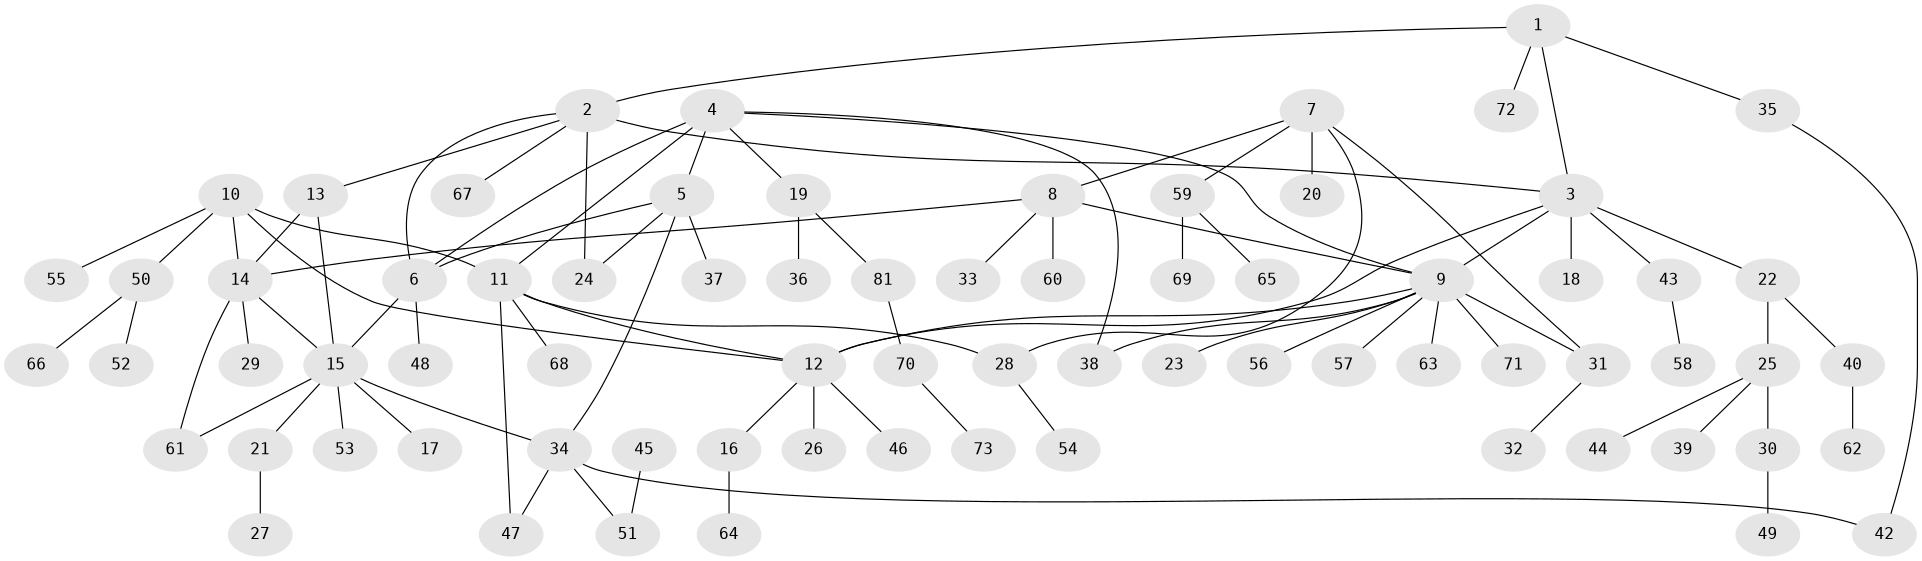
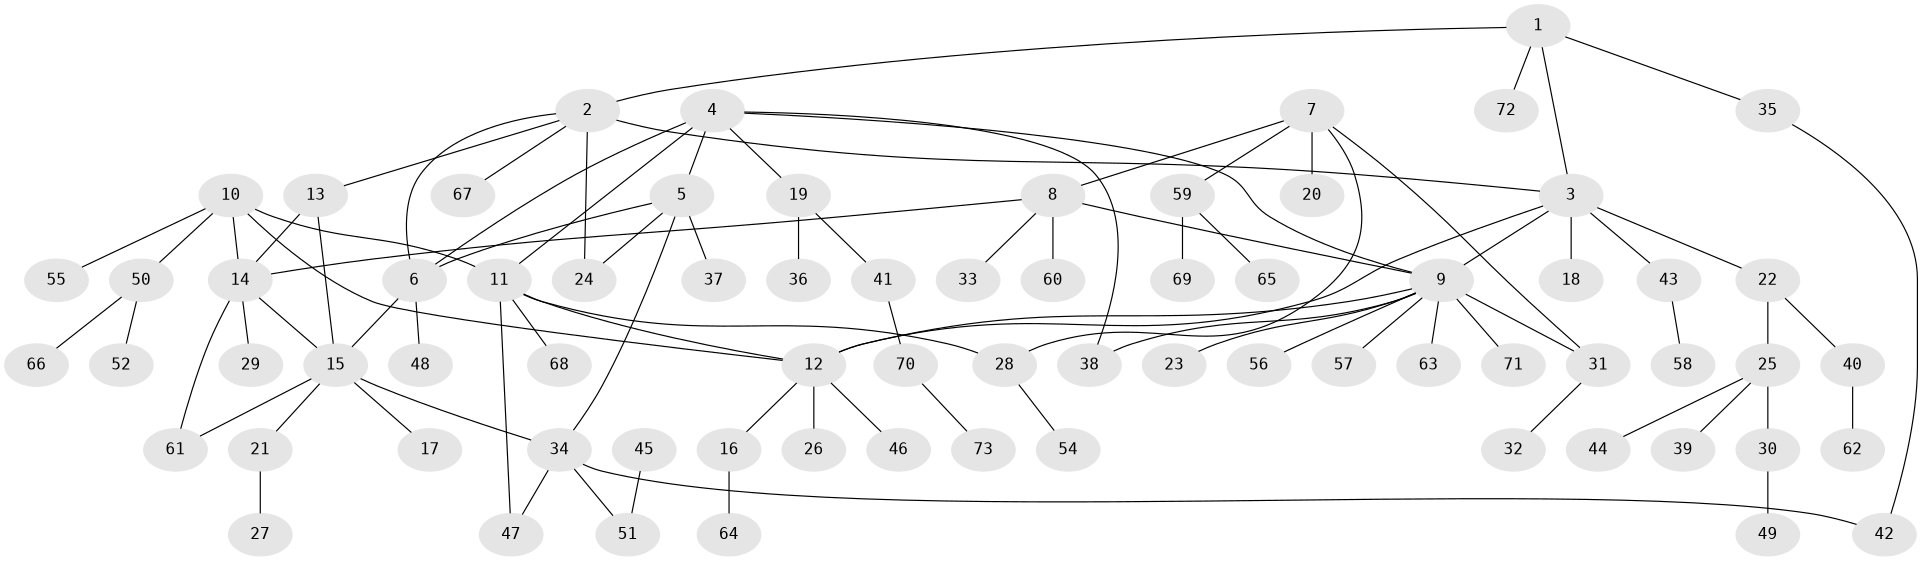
node "81": label "81" -> "41"
node "53": removed
